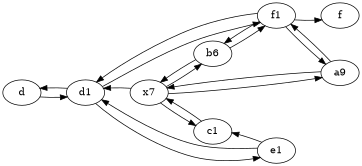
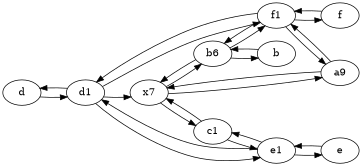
edge "f" -> "f1": added
node "b": added
edge "x7" -> "d1": reversed
edge "c1" -> "e1": added
node "e": added
